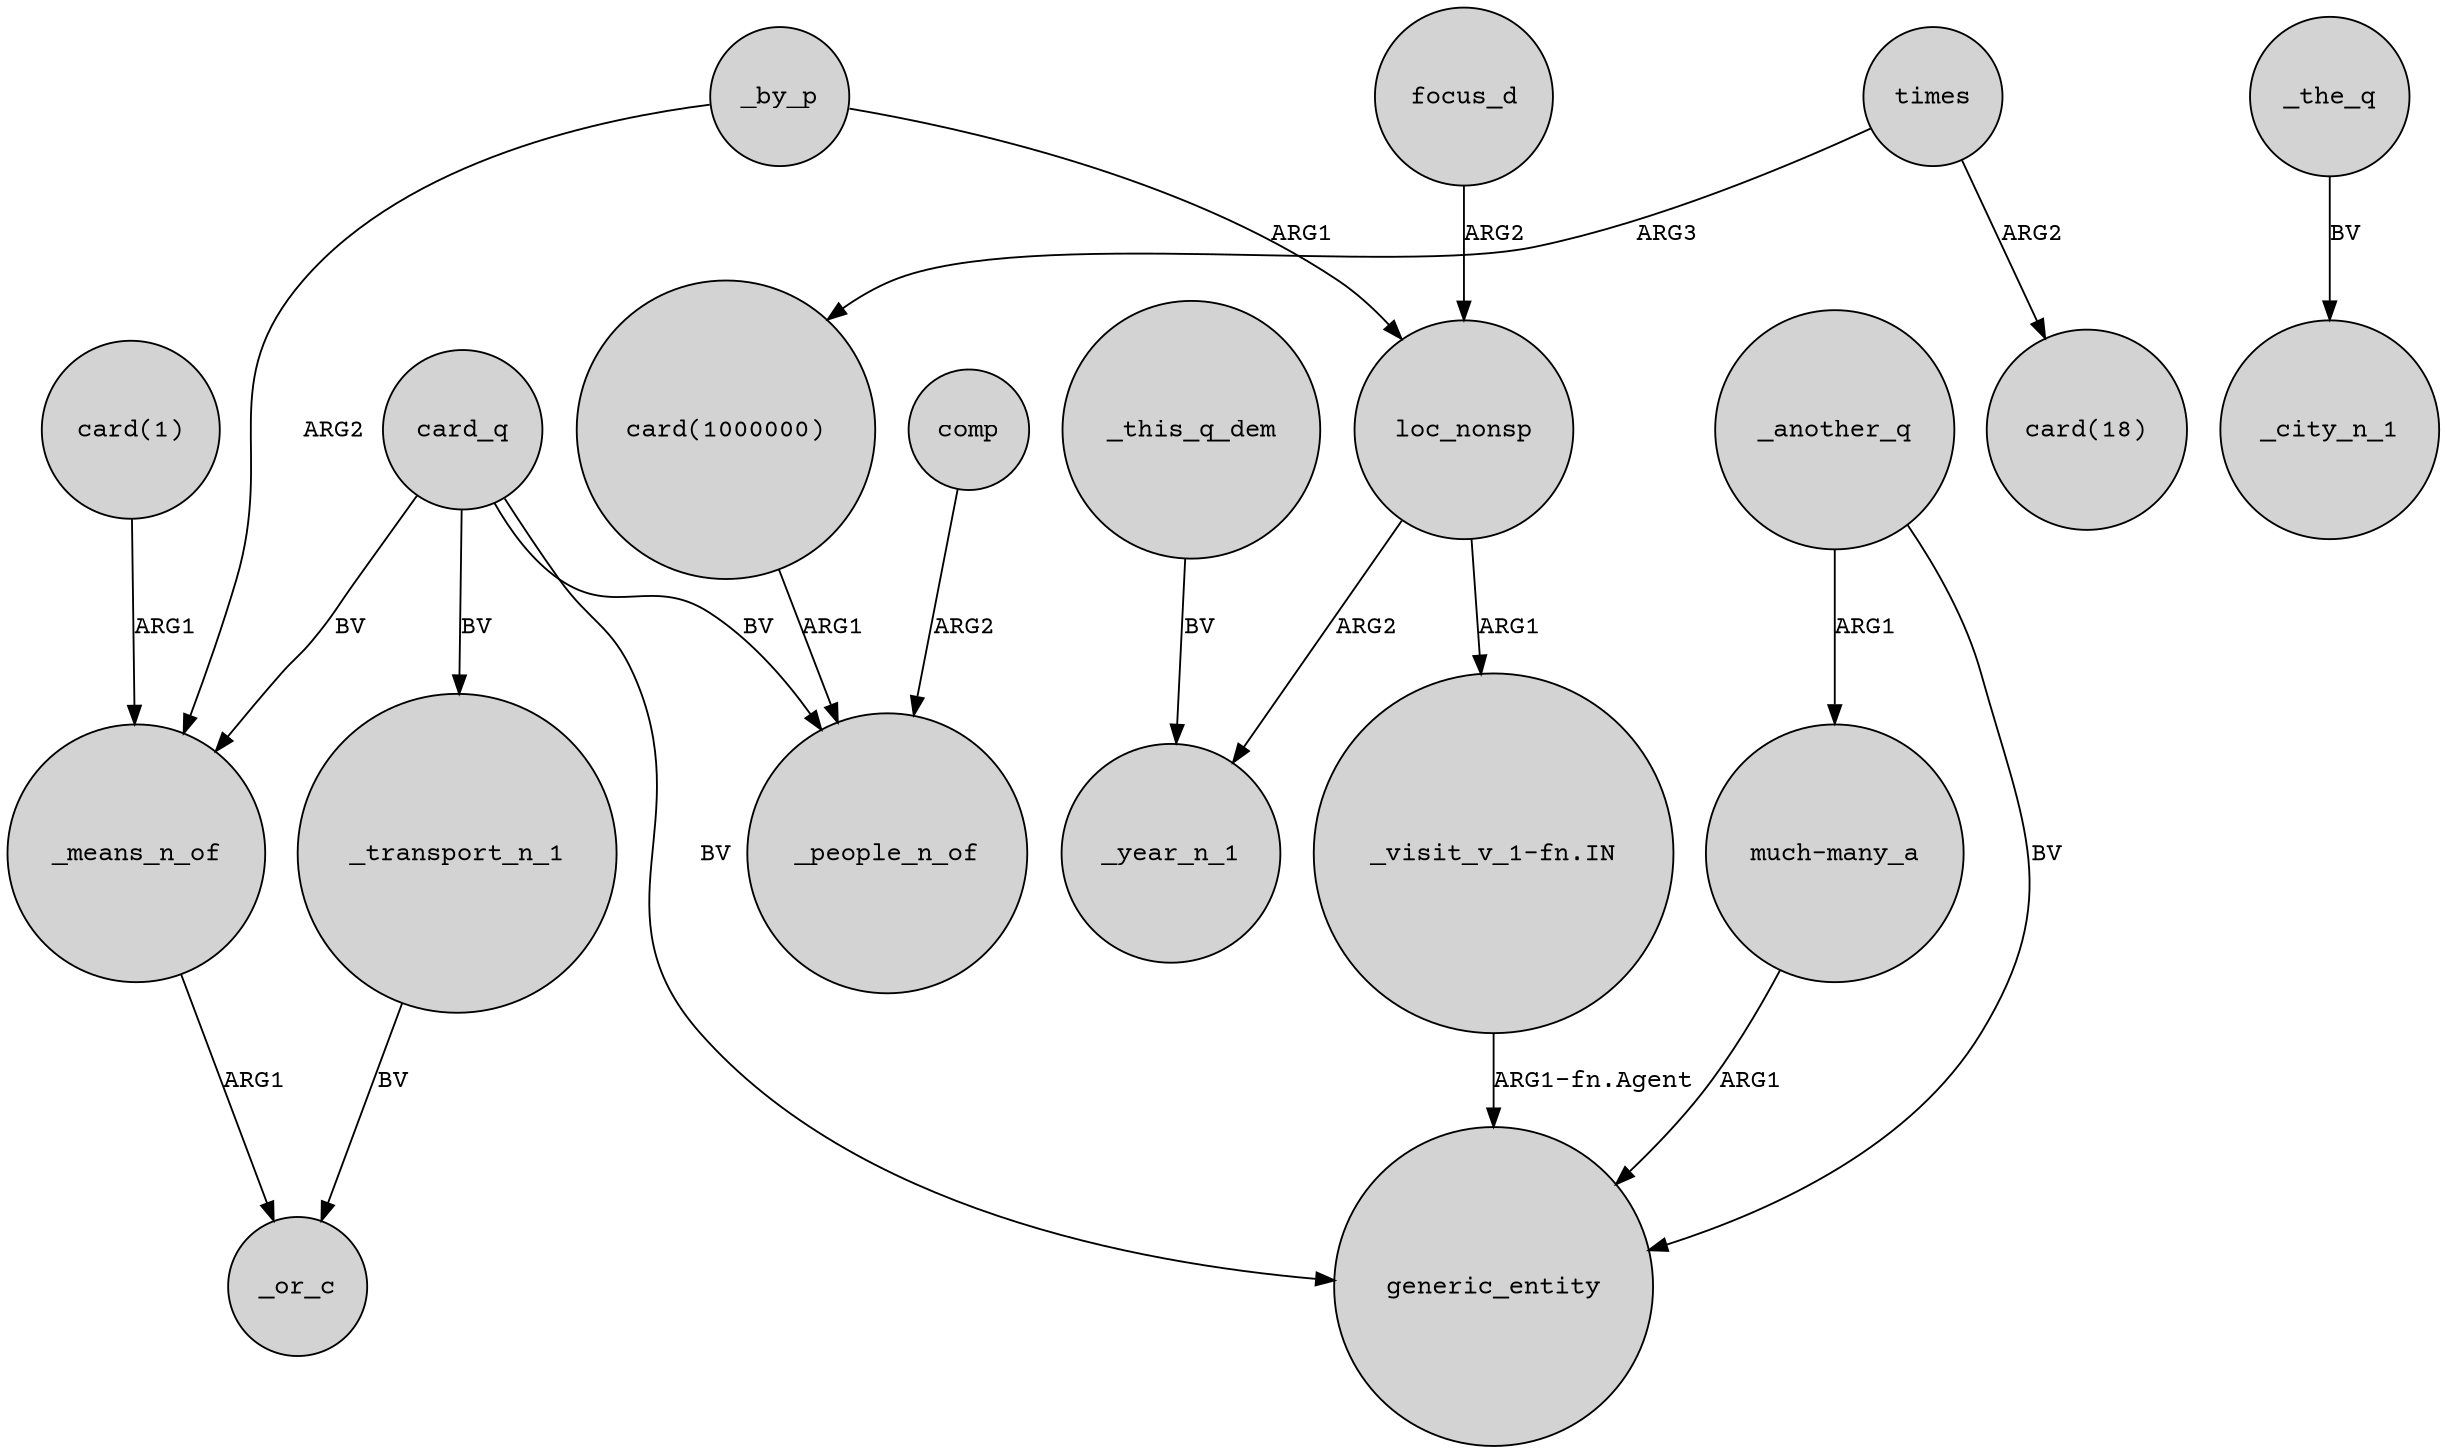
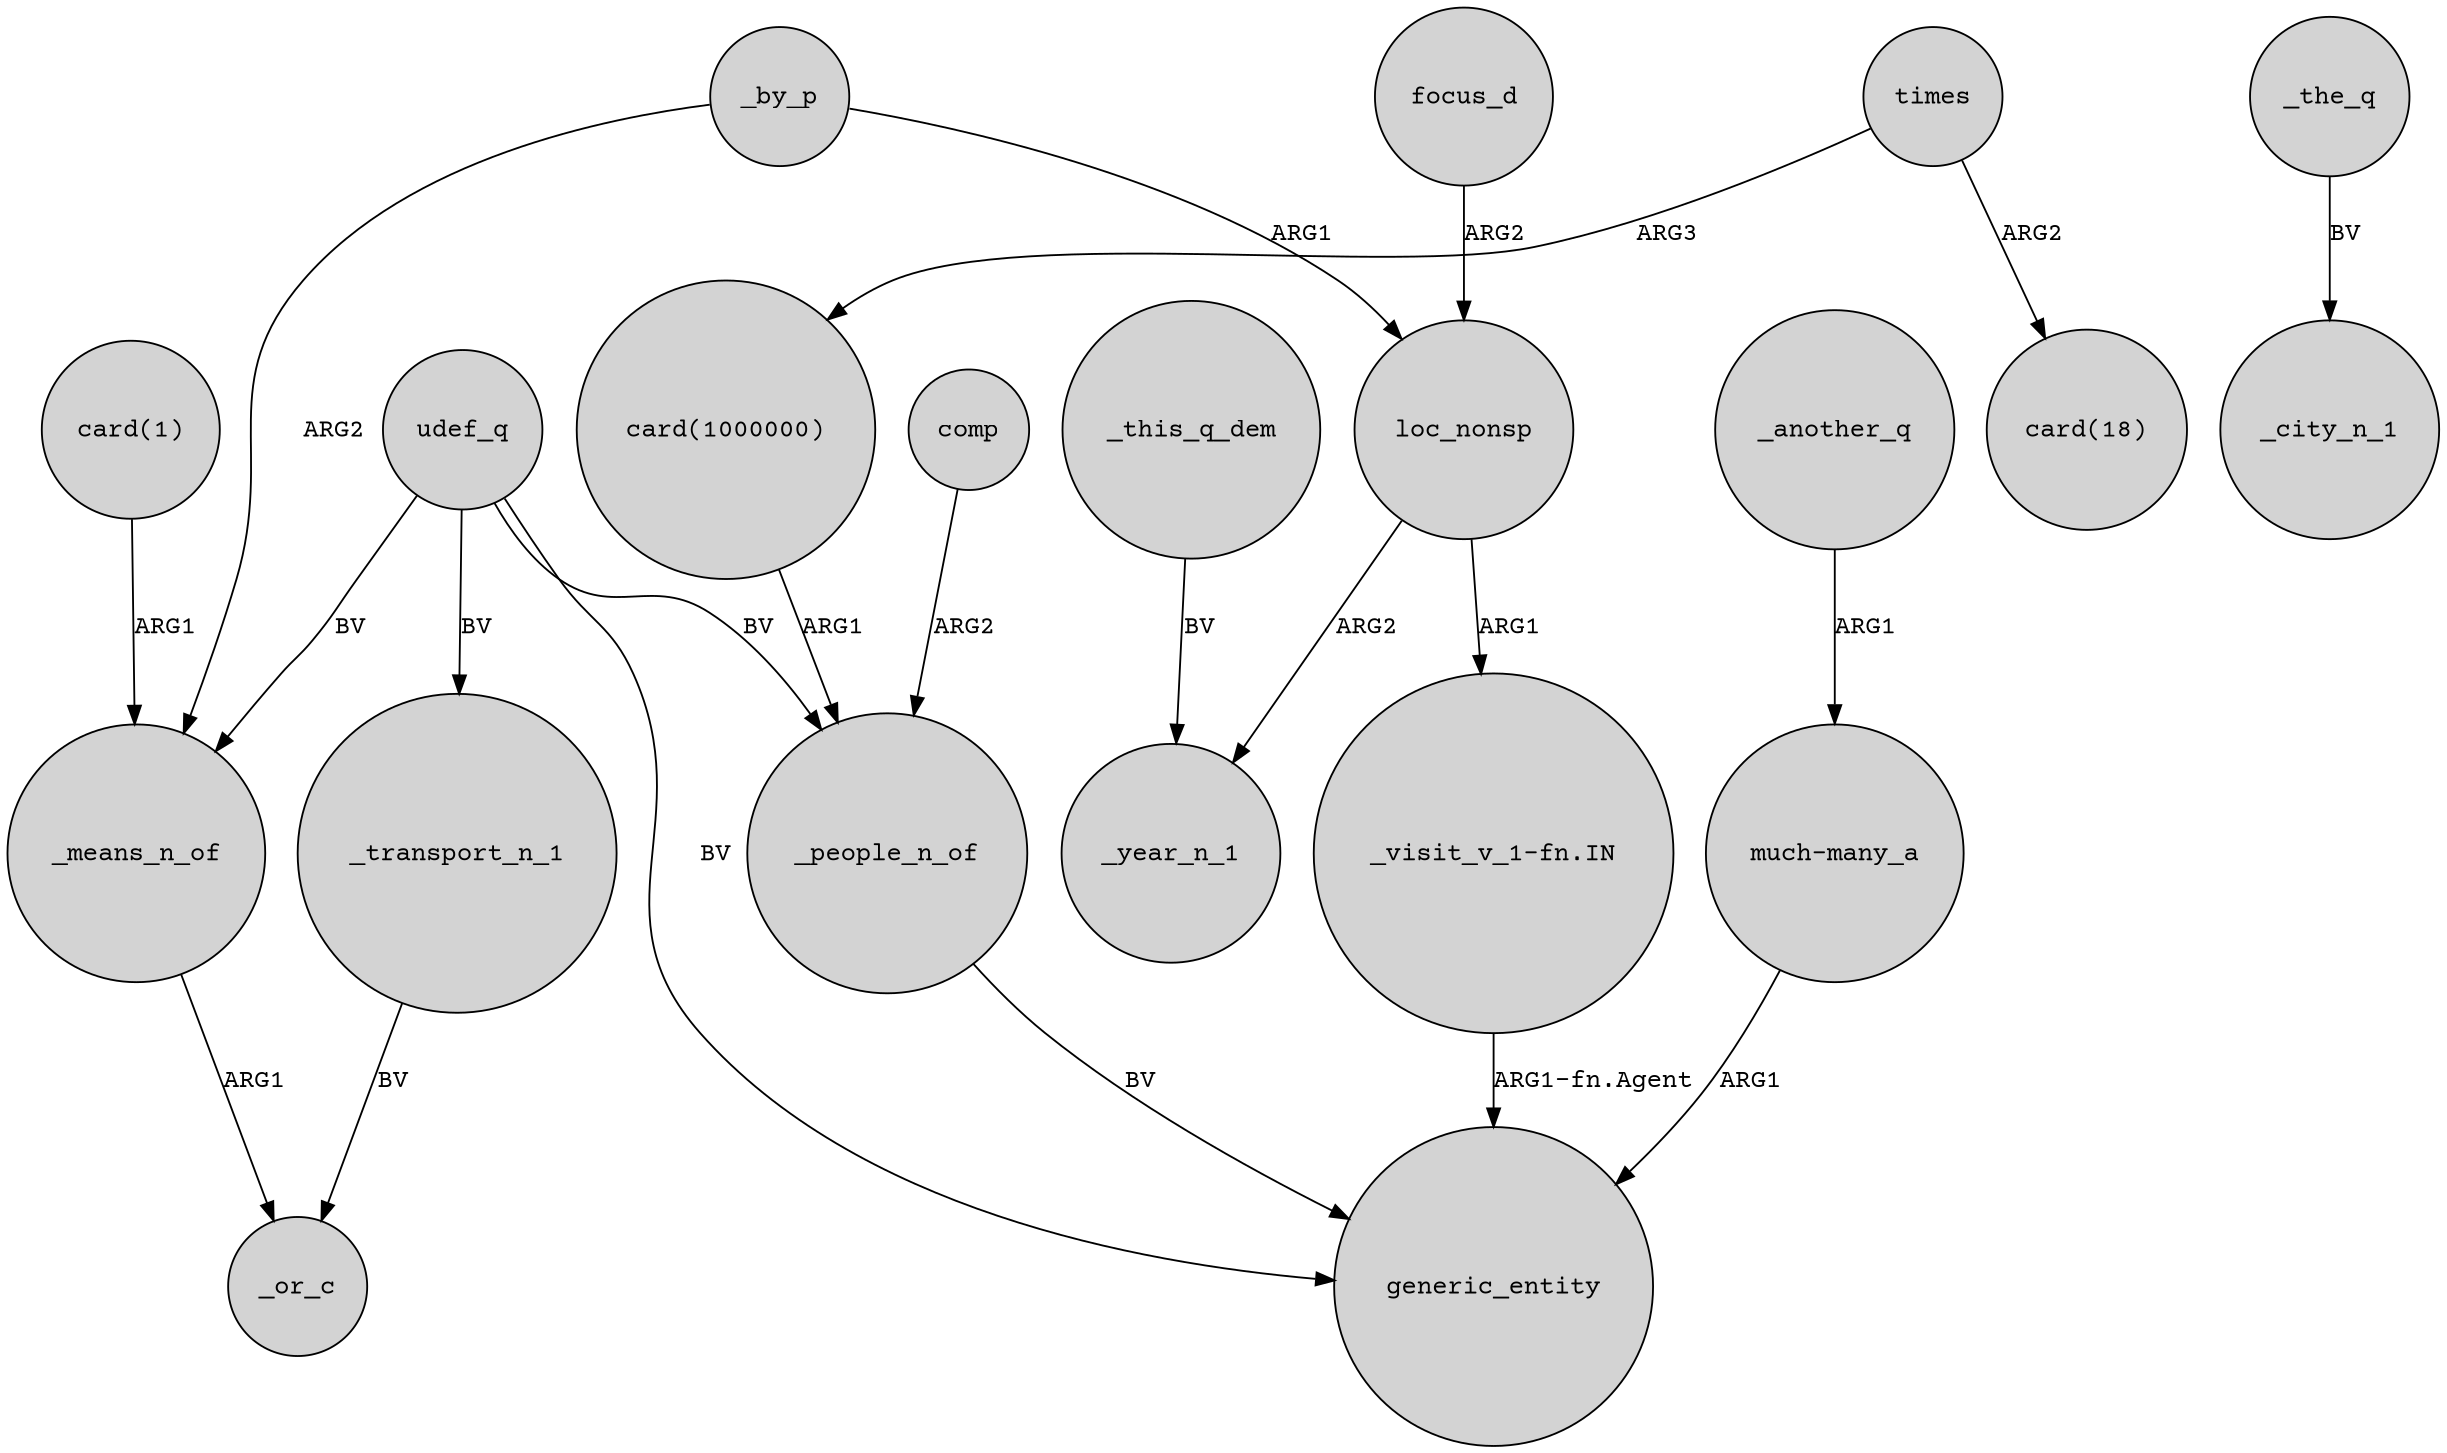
node "card_q": label "card_q" -> "udef_q"
edge "_another_q" -> "generic_entity": now "_people_n_of" -> "generic_entity"
